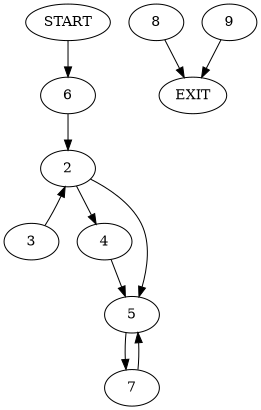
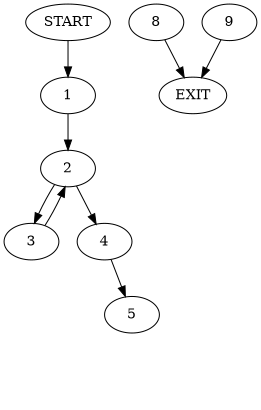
node "6": label "6" -> "1"
edge "2" -> "5": now "2" -> "3"
node "7": removed
